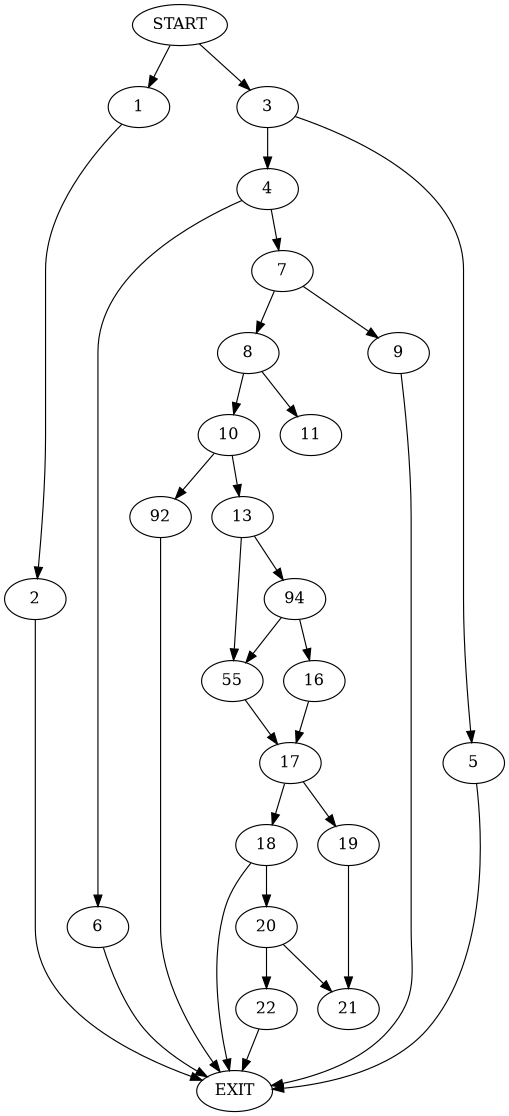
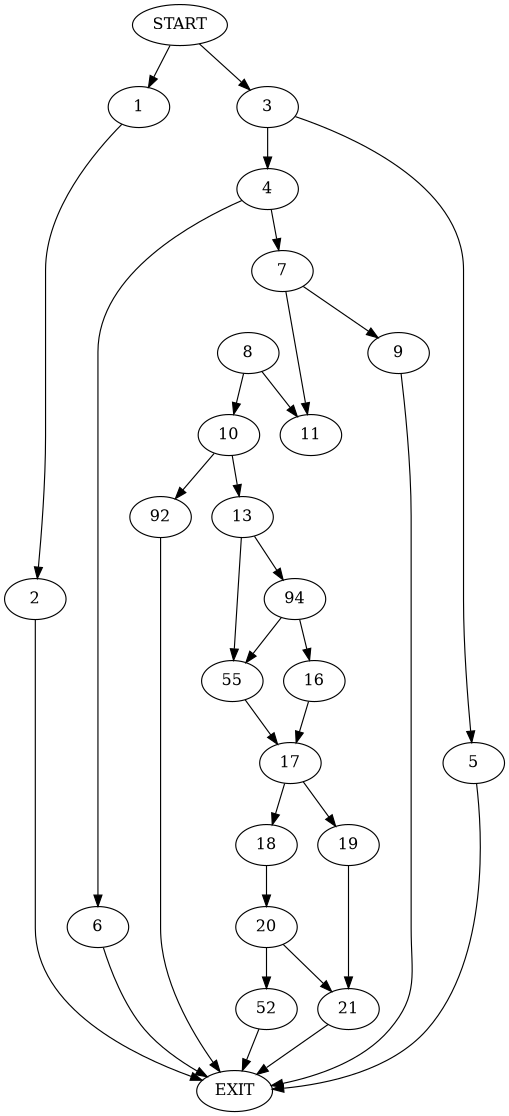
edge "7" -> "8": now "7" -> "11"
edge "18" -> "EXIT": now "21" -> "EXIT"
node "22": label "22" -> "52"
